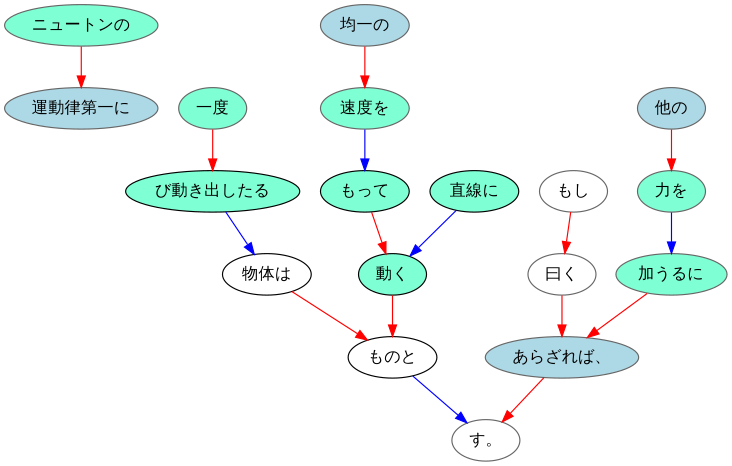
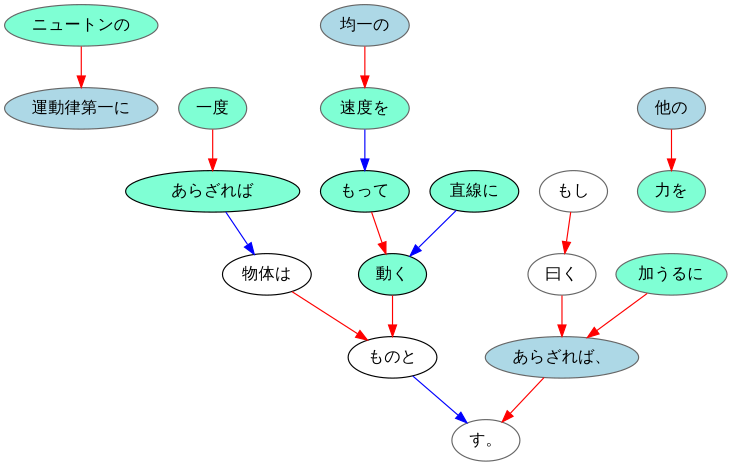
node "び動き出したる": label "び動き出したる" -> "あらざれば"
edge "力を" -> "加うるに": removed
